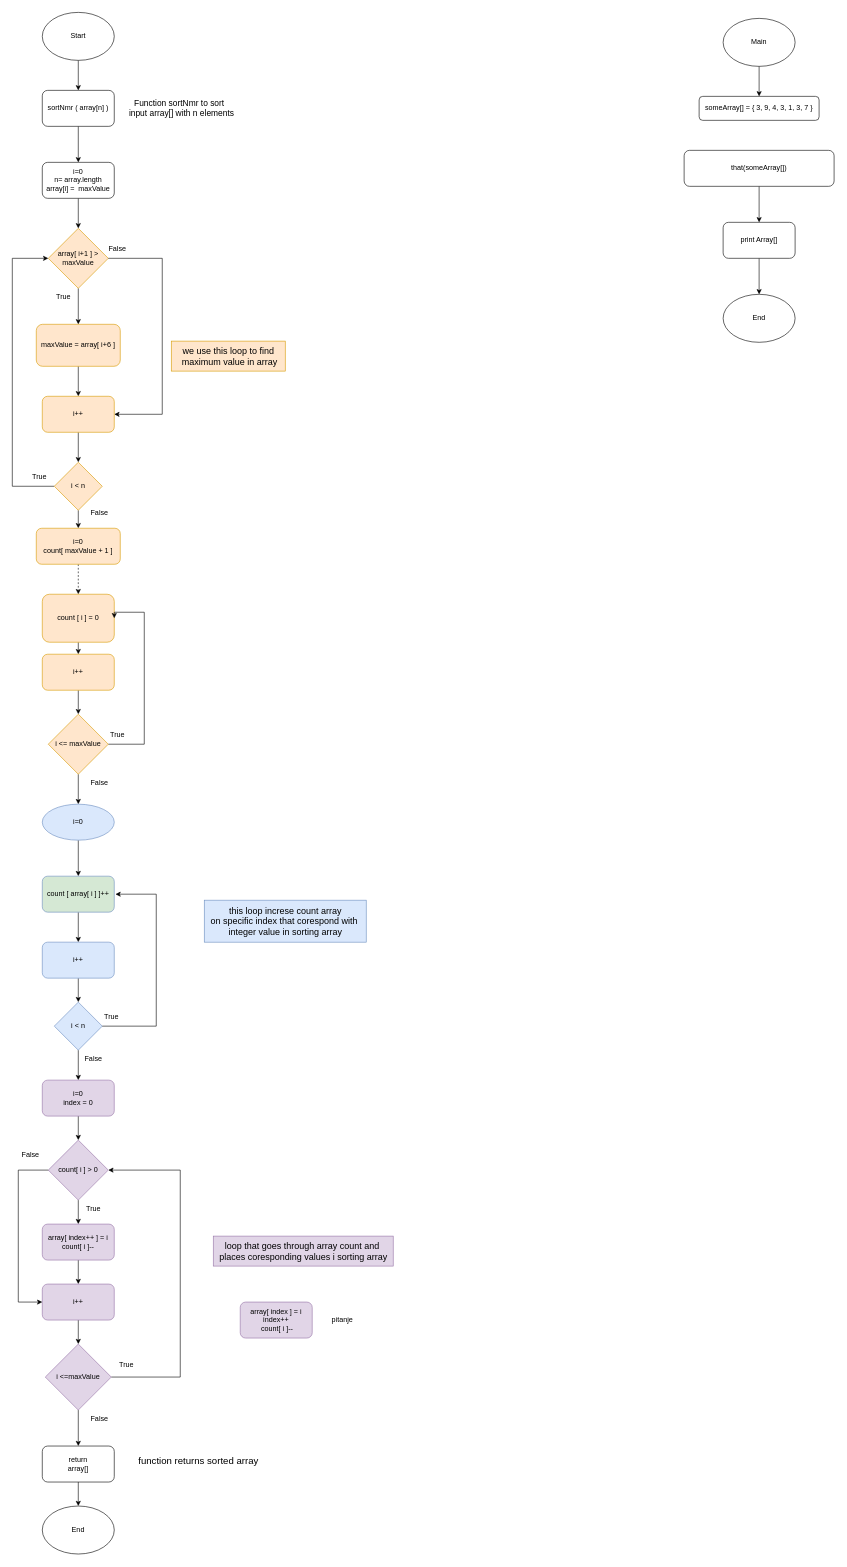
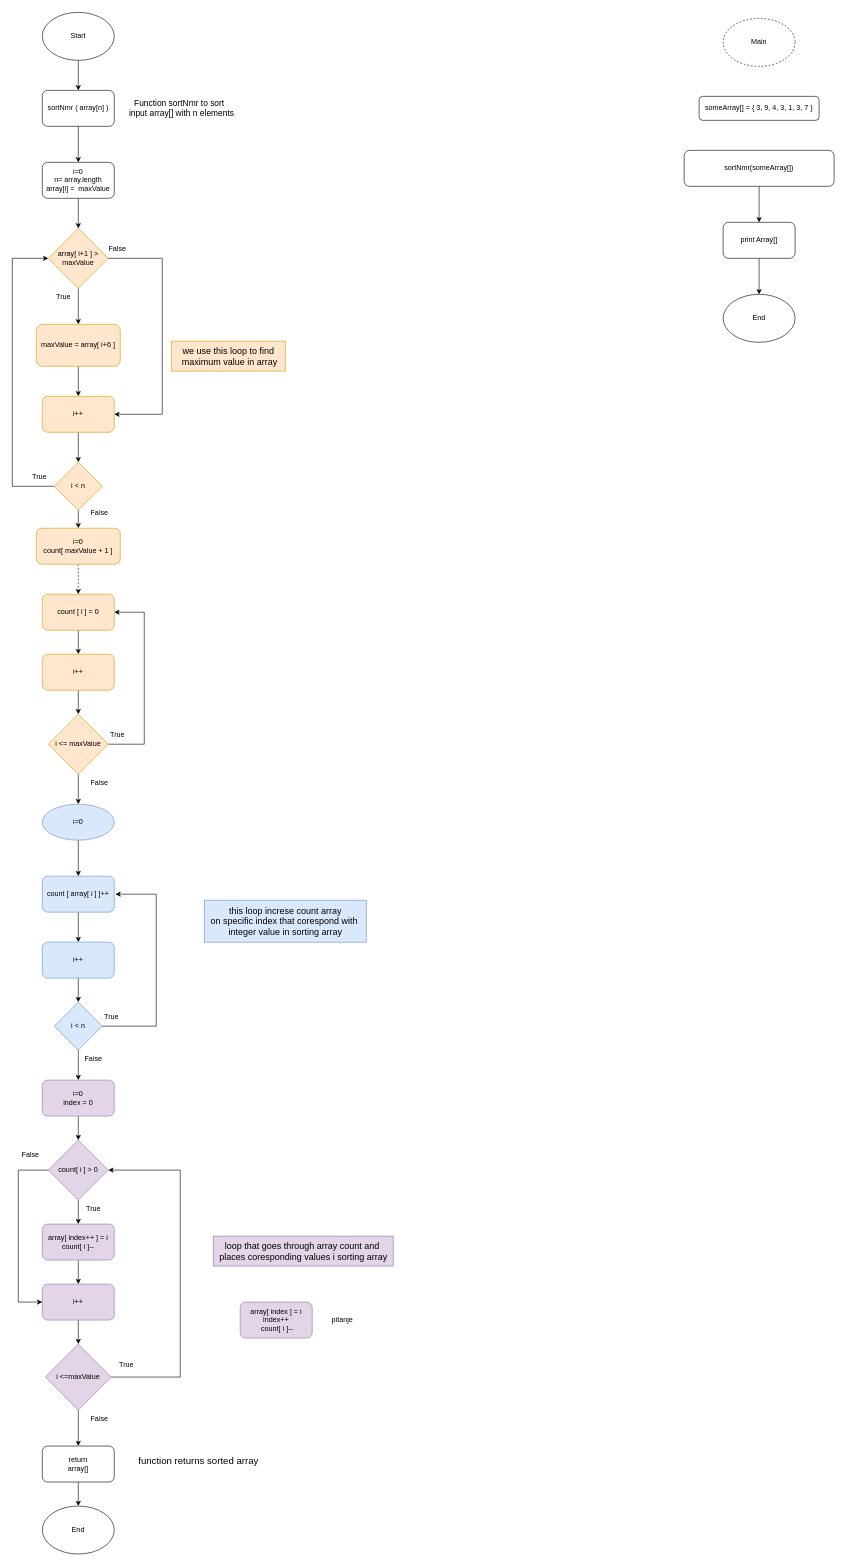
node "Main": style solid -> dashed
edge "Main" -> "someArray[] = { 3, 9, 4, 3, 1, 3, 7 }": removed
node "that(someArray[])": label "that(someArray[])" -> "sortNmr(someArray[])"
node "count [ i ] = 0": size 72x48 -> 72x36
node "count [ array[ i ] ]++": fillcolor #d5e8d4 -> #dae8fc
